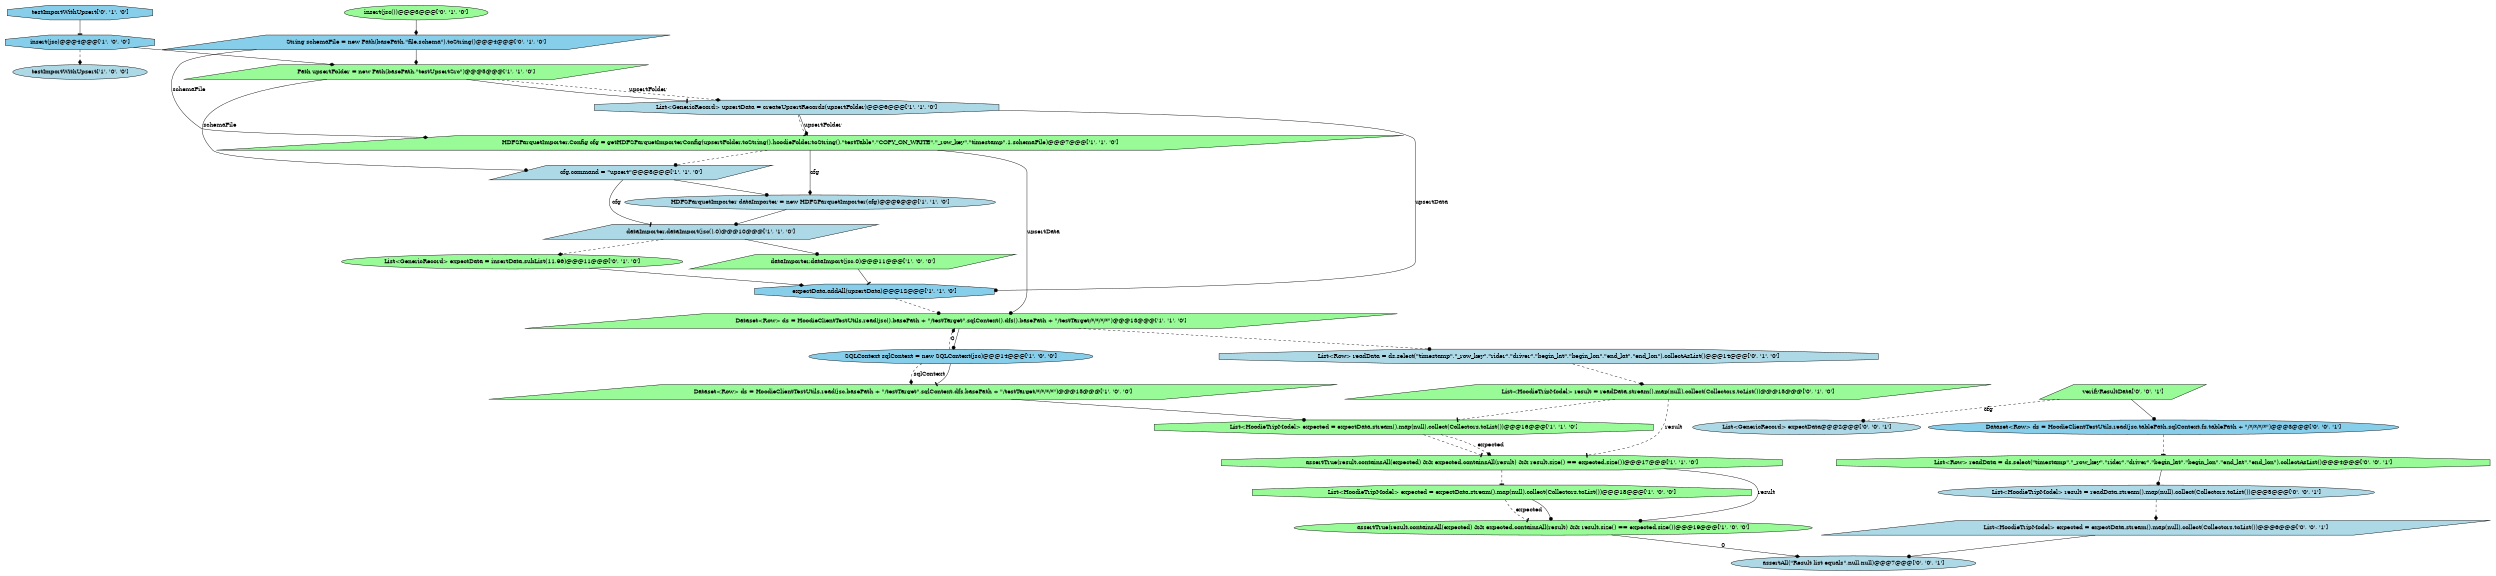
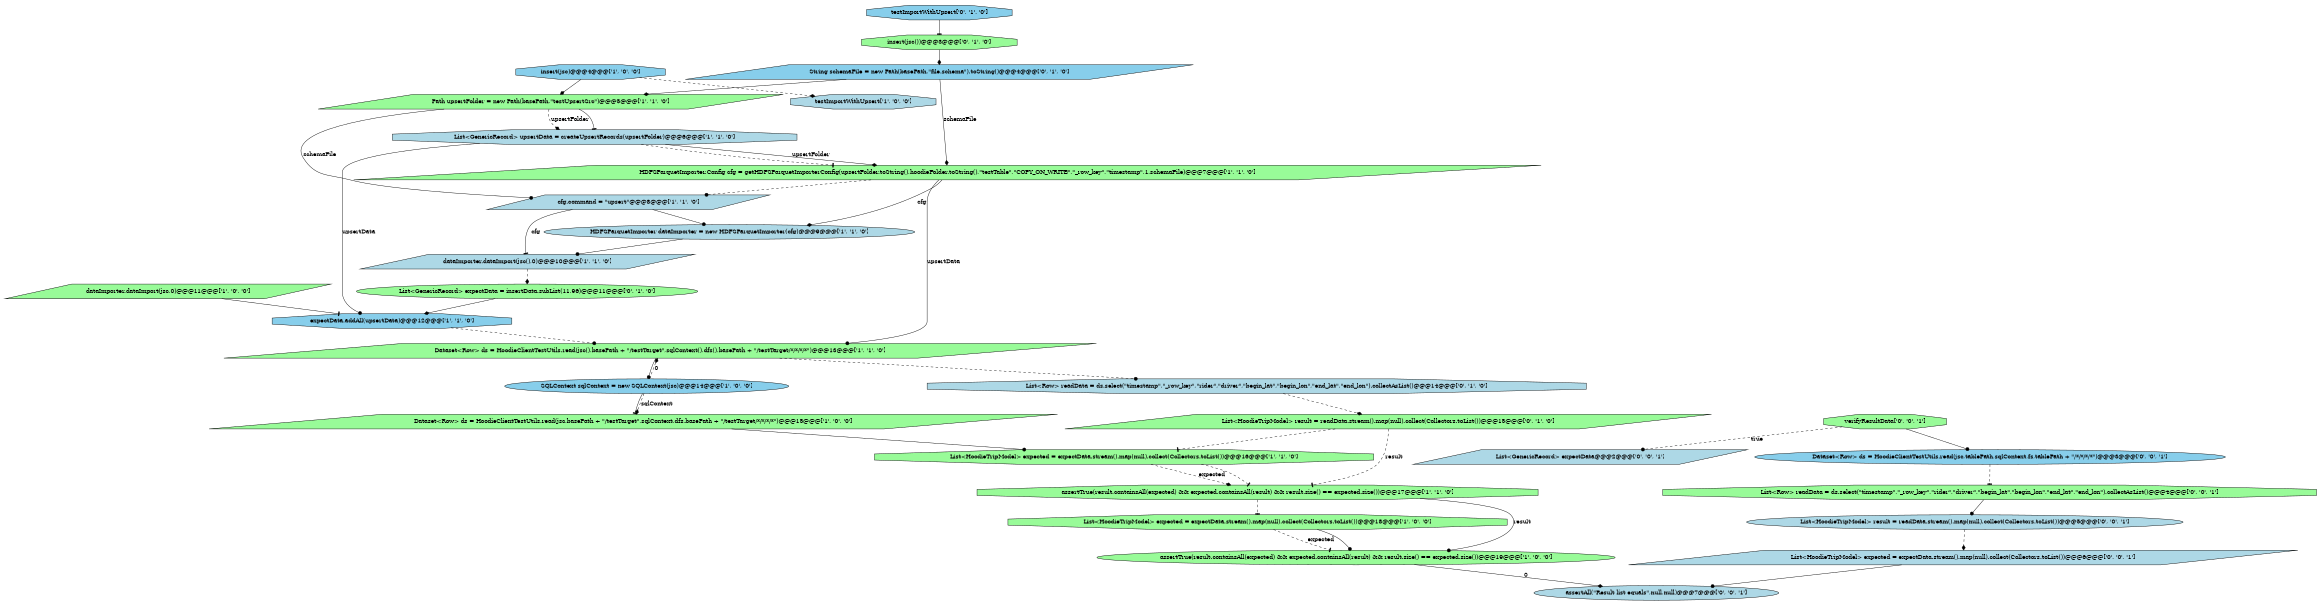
node "insert(jsc())@@@3@@@['0', '1', '0']": shape ellipse -> octagon
edge "testImportWithUpsert['0', '1', '0']" -> "insert(jsc)@@@4@@@['1', '0', '0']": now "testImportWithUpsert['0', '1', '0']" -> "insert(jsc())@@@3@@@['0', '1', '0']"
node "testImportWithUpsert['1', '0', '0']": shape ellipse -> octagon
edge "dataImporter.dataImport(jsc(),0)@@@10@@@['1', '1', '0']" -> "dataImporter.dataImport(jsc,0)@@@11@@@['1', '0', '0']": removed
node "verifyResultData['0', '0', '1']": shape parallelogram -> octagon
edge "verifyResultData['0', '0', '1']" -> "List<GenericRecord> expectData@@@2@@@['0', '0', '1']": label "cfg" -> "true"
node "List<GenericRecord> expectData@@@2@@@['0', '0', '1']": shape ellipse -> parallelogram
